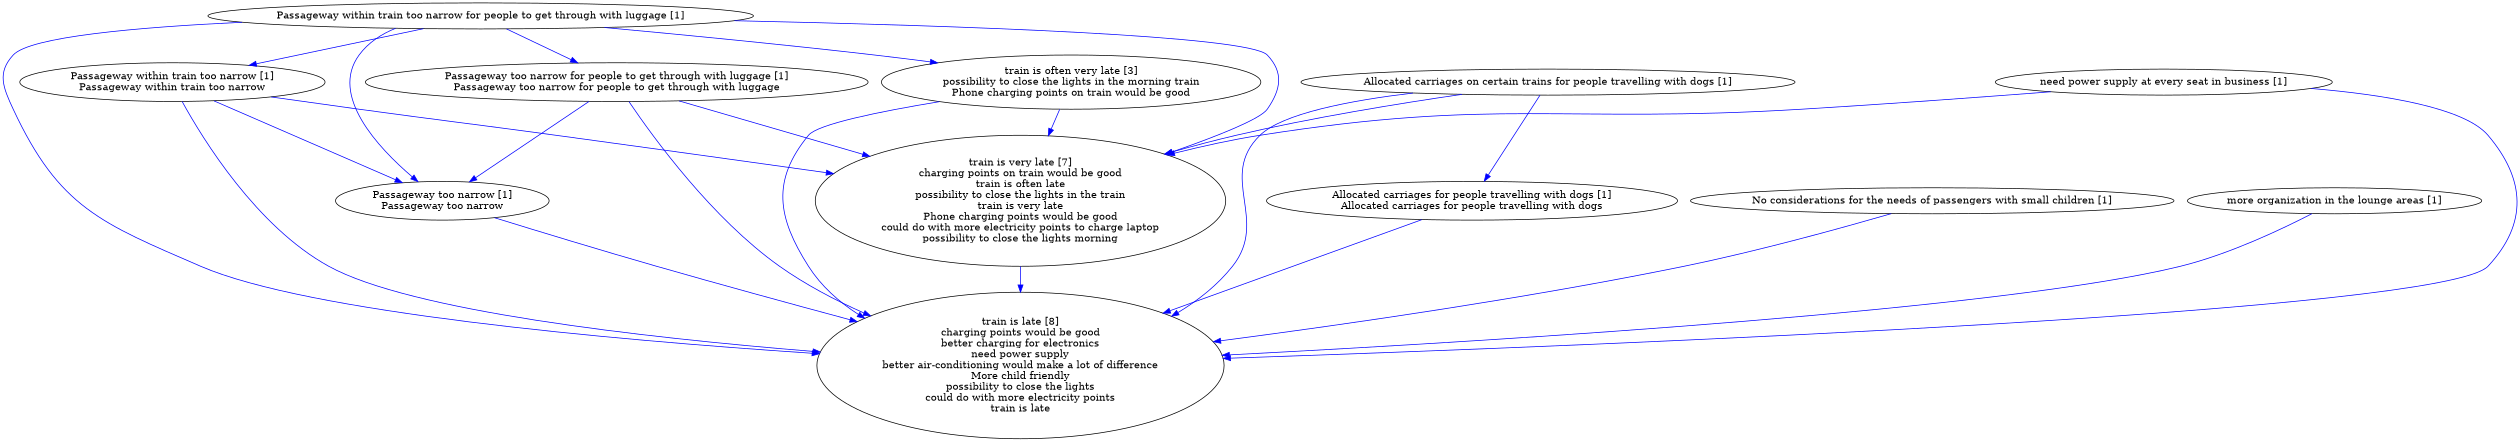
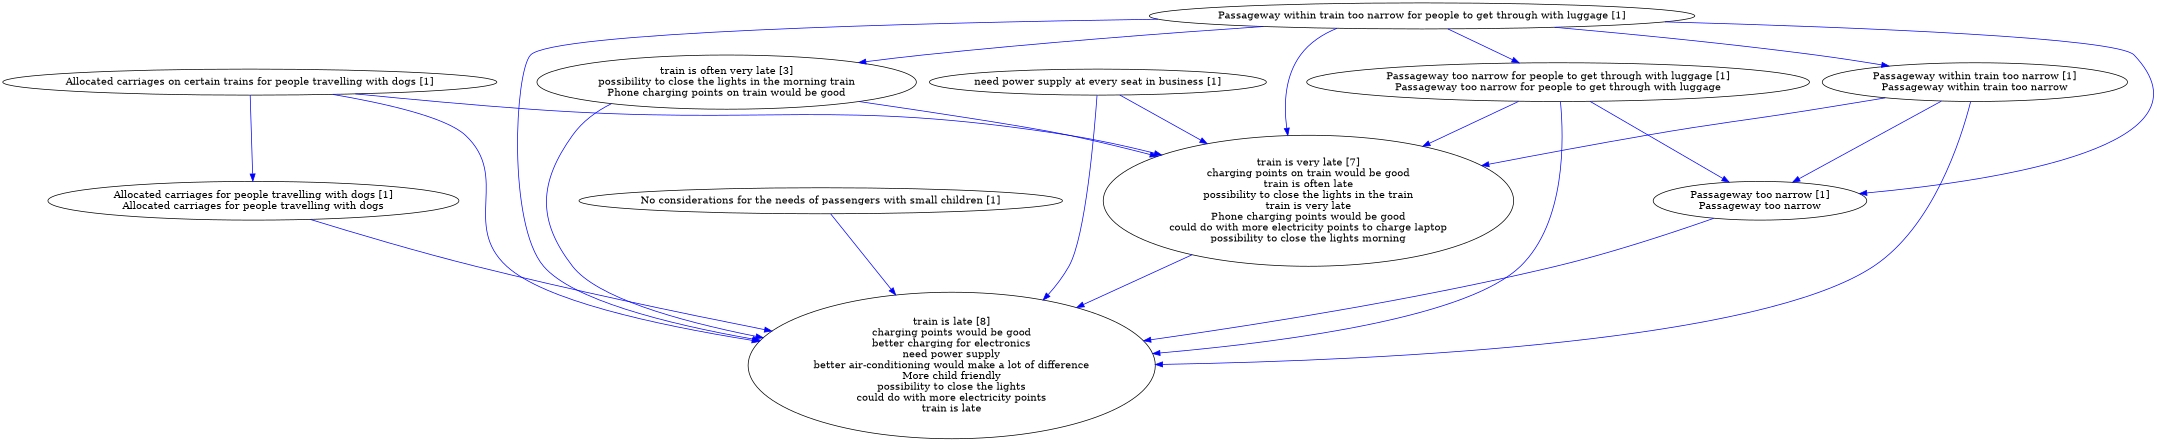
node "more organization in the lounge areas [1]": removed
